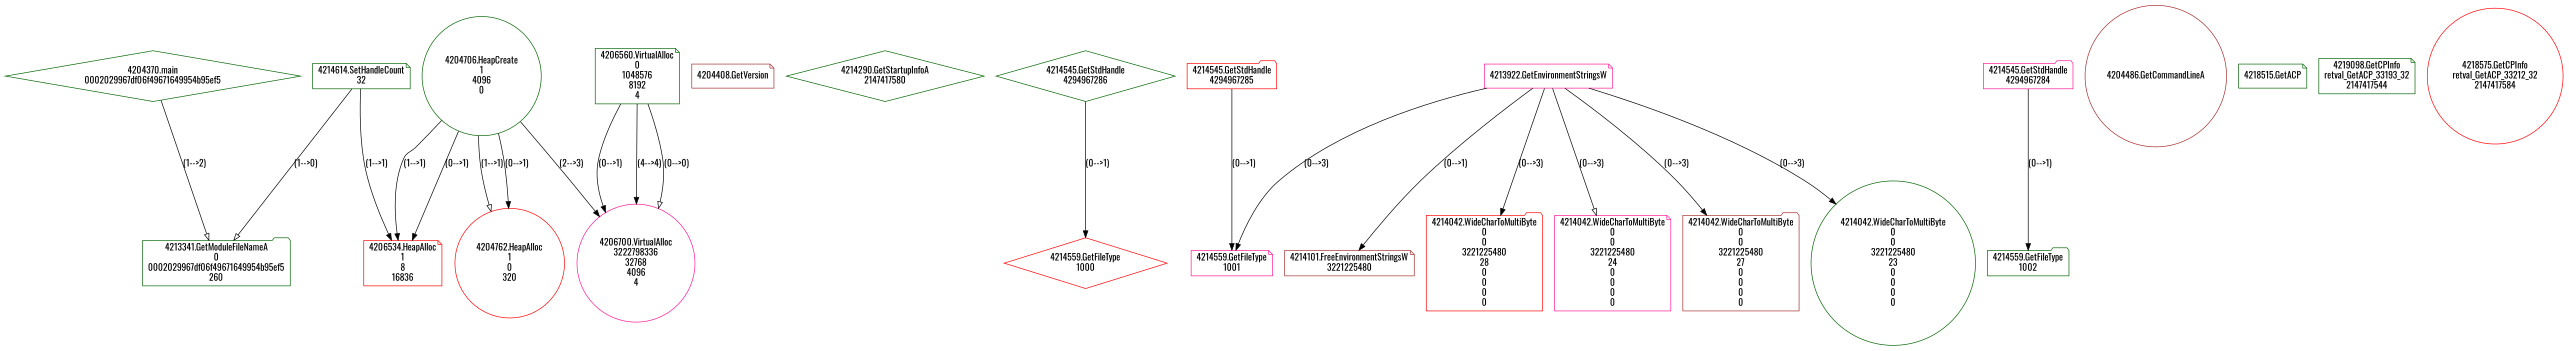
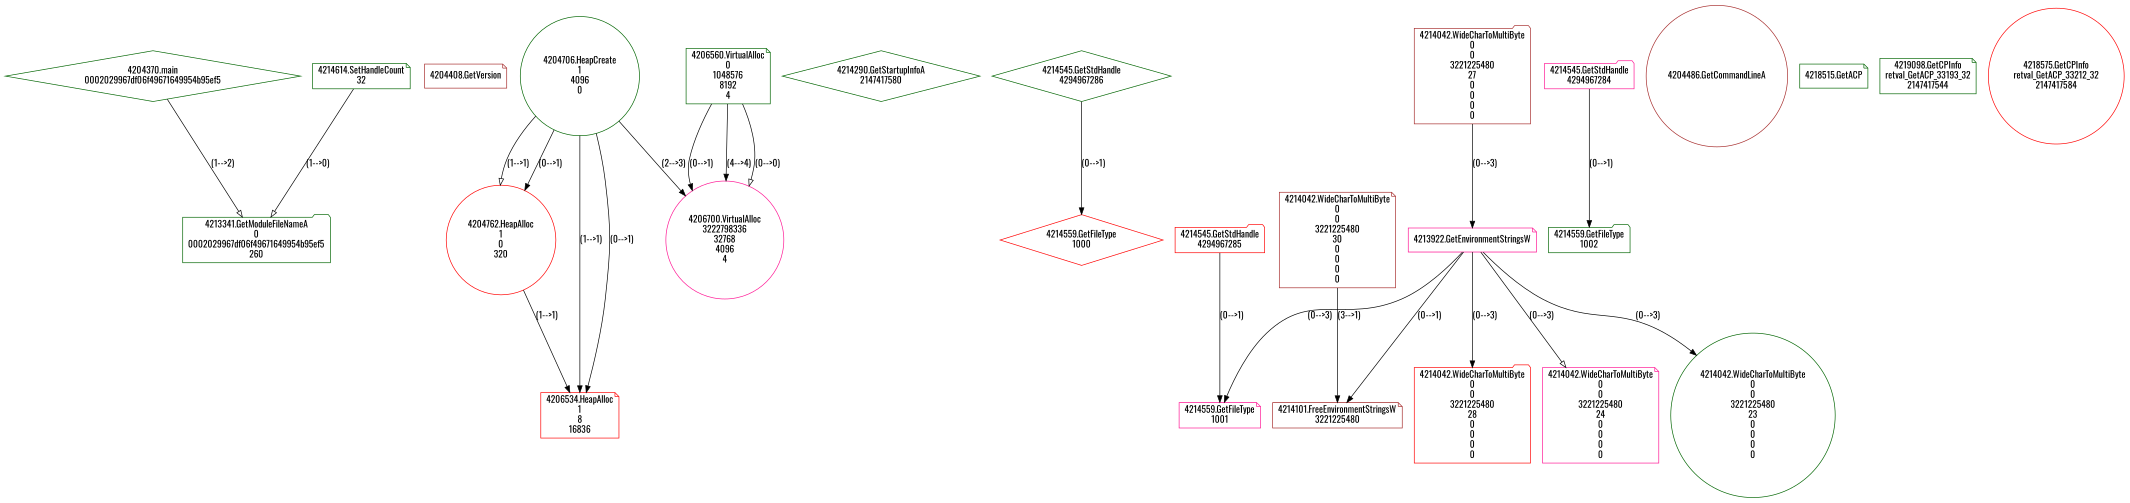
edge "4213922.GetEnvironmentStringsW" -> "4214042.WideCharToMultiByte 0 0 3221225480 27 0 0 0 0": reversed
edge "4214614.SetHandleCount 32" -> "4206534.HeapAlloc 1 8 16836": now "4204762.HeapAlloc 1 0 320" -> "4206534.HeapAlloc 1 8 16836"
node "4214042.WideCharToMultiByte 0 0 3221225480 30 0 0 0 0": added
